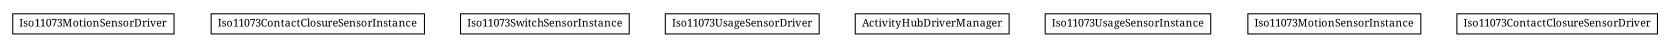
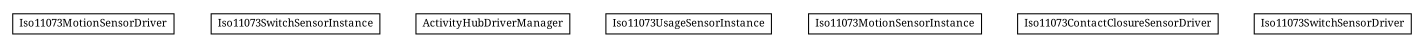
node "Iso11073ContactClosureSensorInstance": removed
node "Iso11073UsageSensorDriver": removed
node "Iso11073SwitchSensorDriver": added
